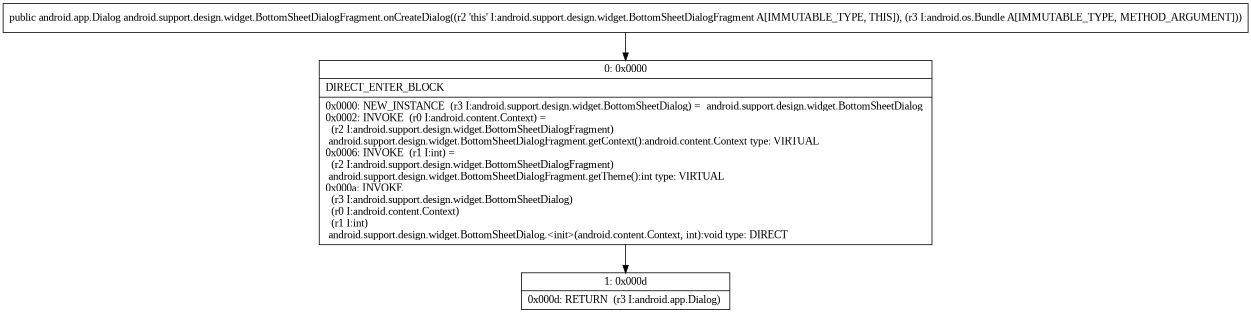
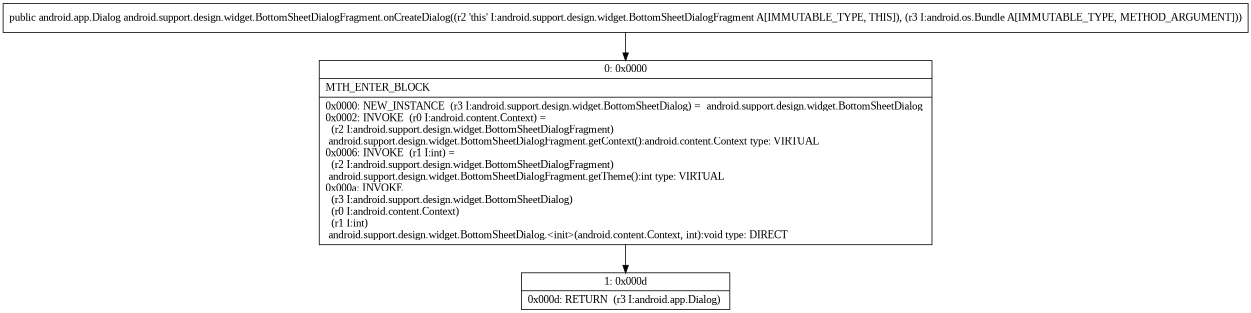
node "0: 0x0000": text "DIRECT_ENTER_BLOCK" -> "MTH_ENTER_BLOCK"
